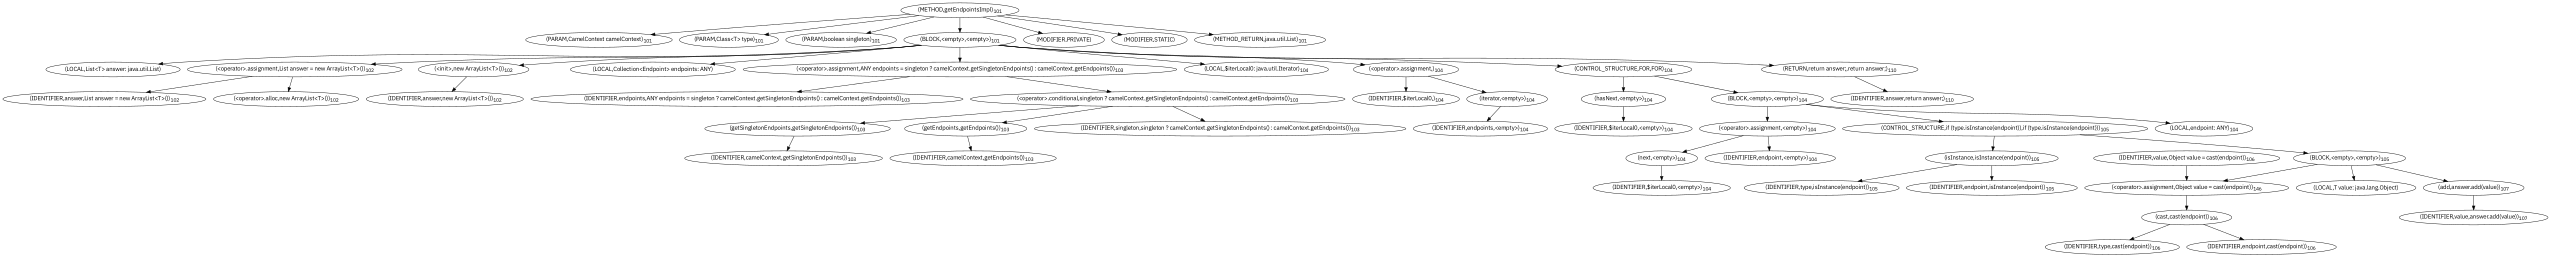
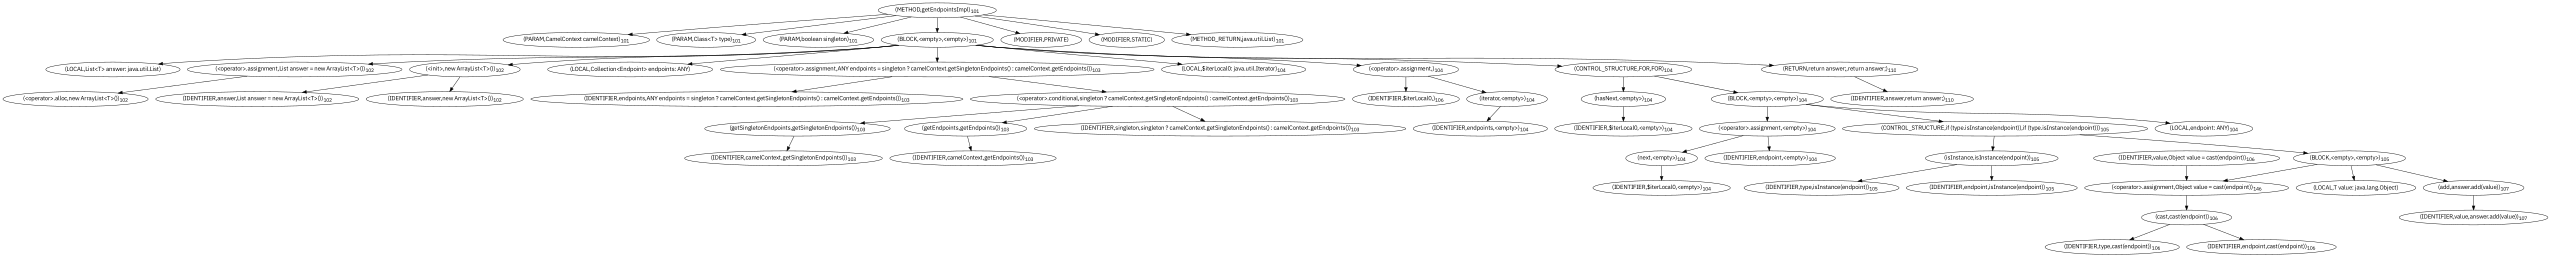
edge "(<operator>.assignment,List answer = new ArrayList<T>())" -> "(IDENTIFIER,answer,List answer = new ArrayList<T>())": now "(<init>,new ArrayList<T>())" -> "(IDENTIFIER,answer,List answer = new ArrayList<T>())"
node "(IDENTIFIER,$iterLocal0,)": text "104" -> "106"
